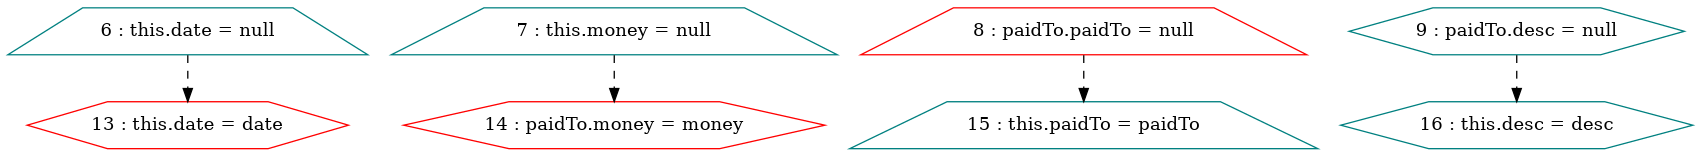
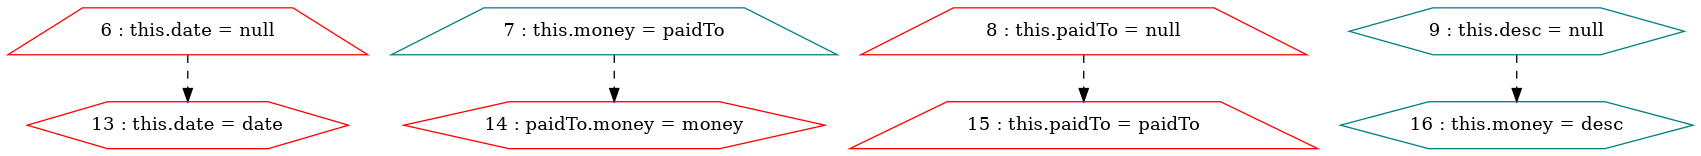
node "6 : this.date = null": color teal -> red
node "7 : this.money = null": label "7 : this.money = null" -> "7 : this.money = paidTo"
node "8 : paidTo.paidTo = null": label "8 : paidTo.paidTo = null" -> "8 : this.paidTo = null"
node "9 : paidTo.desc = null": label "9 : paidTo.desc = null" -> "9 : this.desc = null"
node "15 : this.paidTo = paidTo": color teal -> red
node "16 : this.desc = desc": label "16 : this.desc = desc" -> "16 : this.money = desc"
